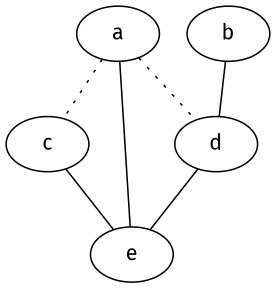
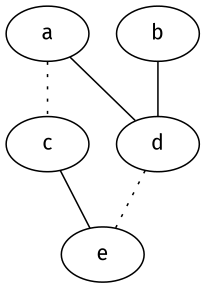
edge "a" -- "d": style dotted -> solid
edge "a" -- "e": removed
edge "d" -- "e": style solid -> dotted
